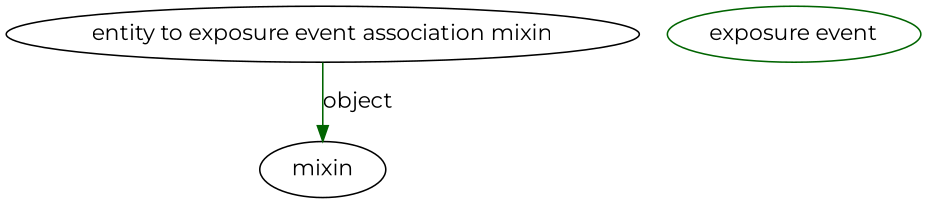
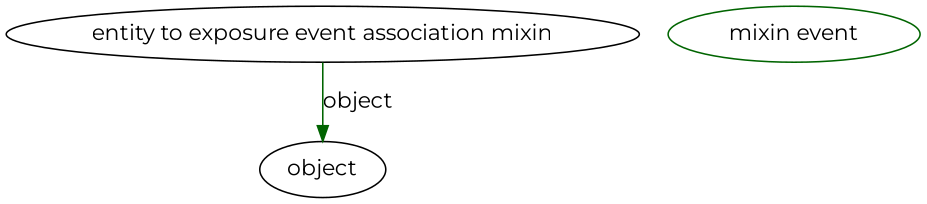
node "exposure event": label "exposure event" -> "mixin event"
node "mixin": label "mixin" -> "object"
